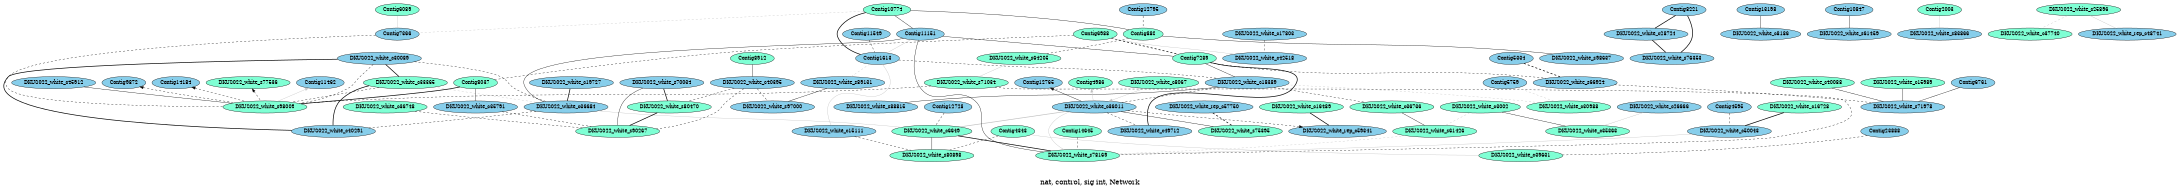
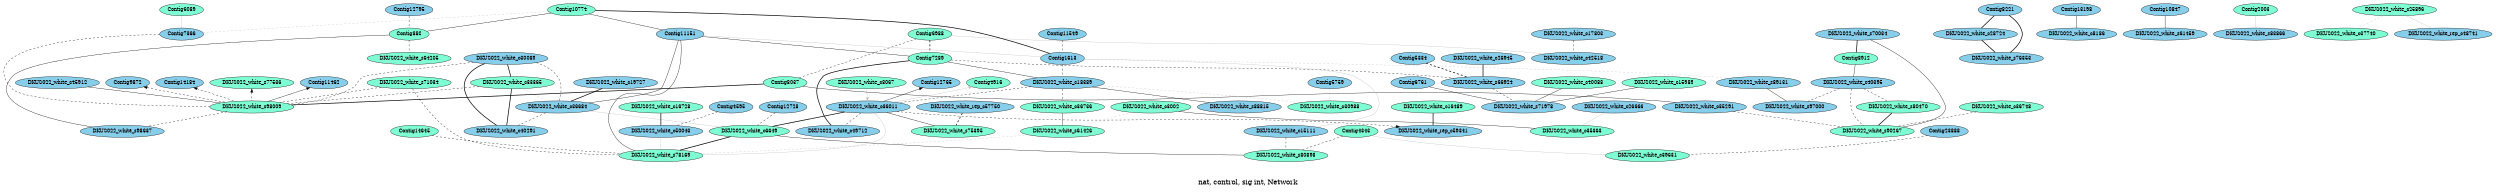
node "DKUS022_white_c26945": added
node "Contig4986": label "Contig4986" -> "Contig4916"
edge "DKUS022_white_s98009" -> "Contig11462": color grey -> black
edge "DKUS022_white_s70034" -- "DKUS022_white_s80470": now "DKUS022_white_s70034" -- "Contig8912"
node "DKUS022_white_c35791": label "DKUS022_white_c35791" -> "DKUS022_white_c35291"
edge "DKUS022_white_s98009" -- "DKUS022_white_s98637": added
edge "DKUS022_white_c36011" -- "DKUS022_white_c6649": color grey -> black
